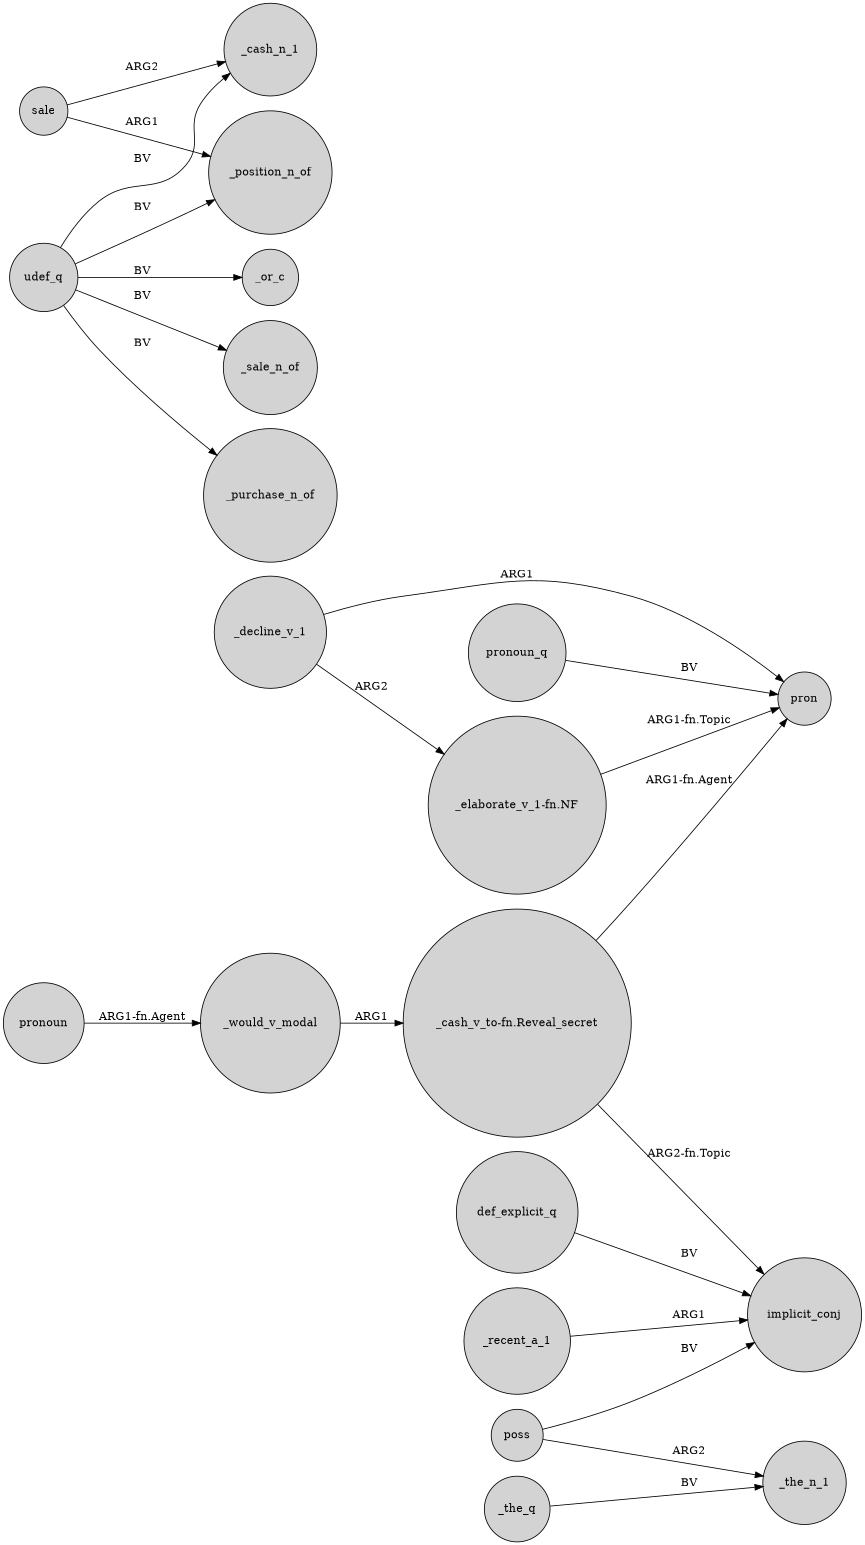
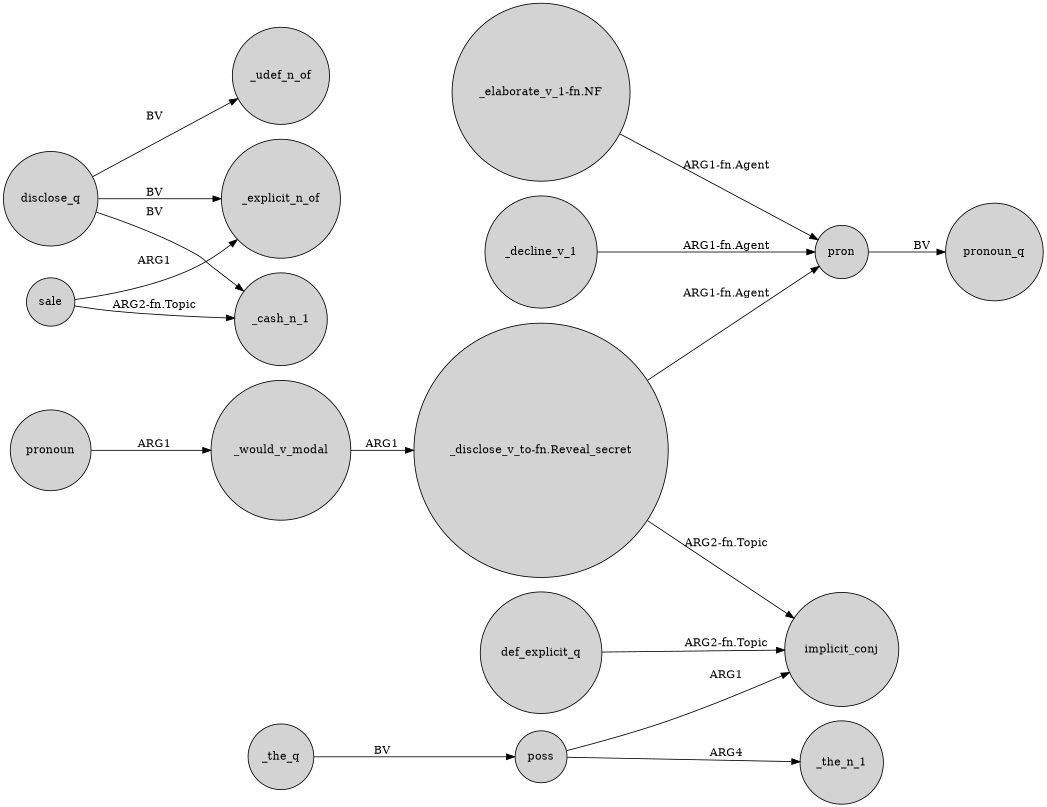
edge "sale" -> "_cash_n_1": label "ARG2" -> "ARG2-fn.Topic"
node "_position_n_of": label "_position_n_of" -> "_explicit_n_of"
node "udef_q": label "udef_q" -> "disclose_q"
node "_or_c": removed
node "_sale_n_of": label "_sale_n_of" -> "_udef_n_of"
node "_purchase_n_of": removed
edge "_decline_v_1" -> "pron": label "ARG1" -> "ARG1-fn.Agent"
edge "pronoun_q" -> "pron": reversed
edge "_decline_v_1" -> "_elaborate_v_1-fn.NF": removed, label "ARG2"
edge "_elaborate_v_1-fn.NF" -> "pron": label "ARG1-fn.Topic" -> "ARG1-fn.Agent"
edge "pronoun" -> "_would_v_modal": label "ARG1-fn.Agent" -> "ARG1"
node "_cash_v_to-fn.Reveal_secret": label "_cash_v_to-fn.Reveal_secret" -> "_disclose_v_to-fn.Reveal_secret"
edge "def_explicit_q" -> "implicit_conj": label "BV" -> "ARG2-fn.Topic"
node "_recent_a_1": removed
edge "poss" -> "implicit_conj": label "BV" -> "ARG1"
edge "poss" -> "_the_n_1": label "ARG2" -> "ARG4"
edge "_the_q" -> "_the_n_1": now "_the_q" -> "poss"
